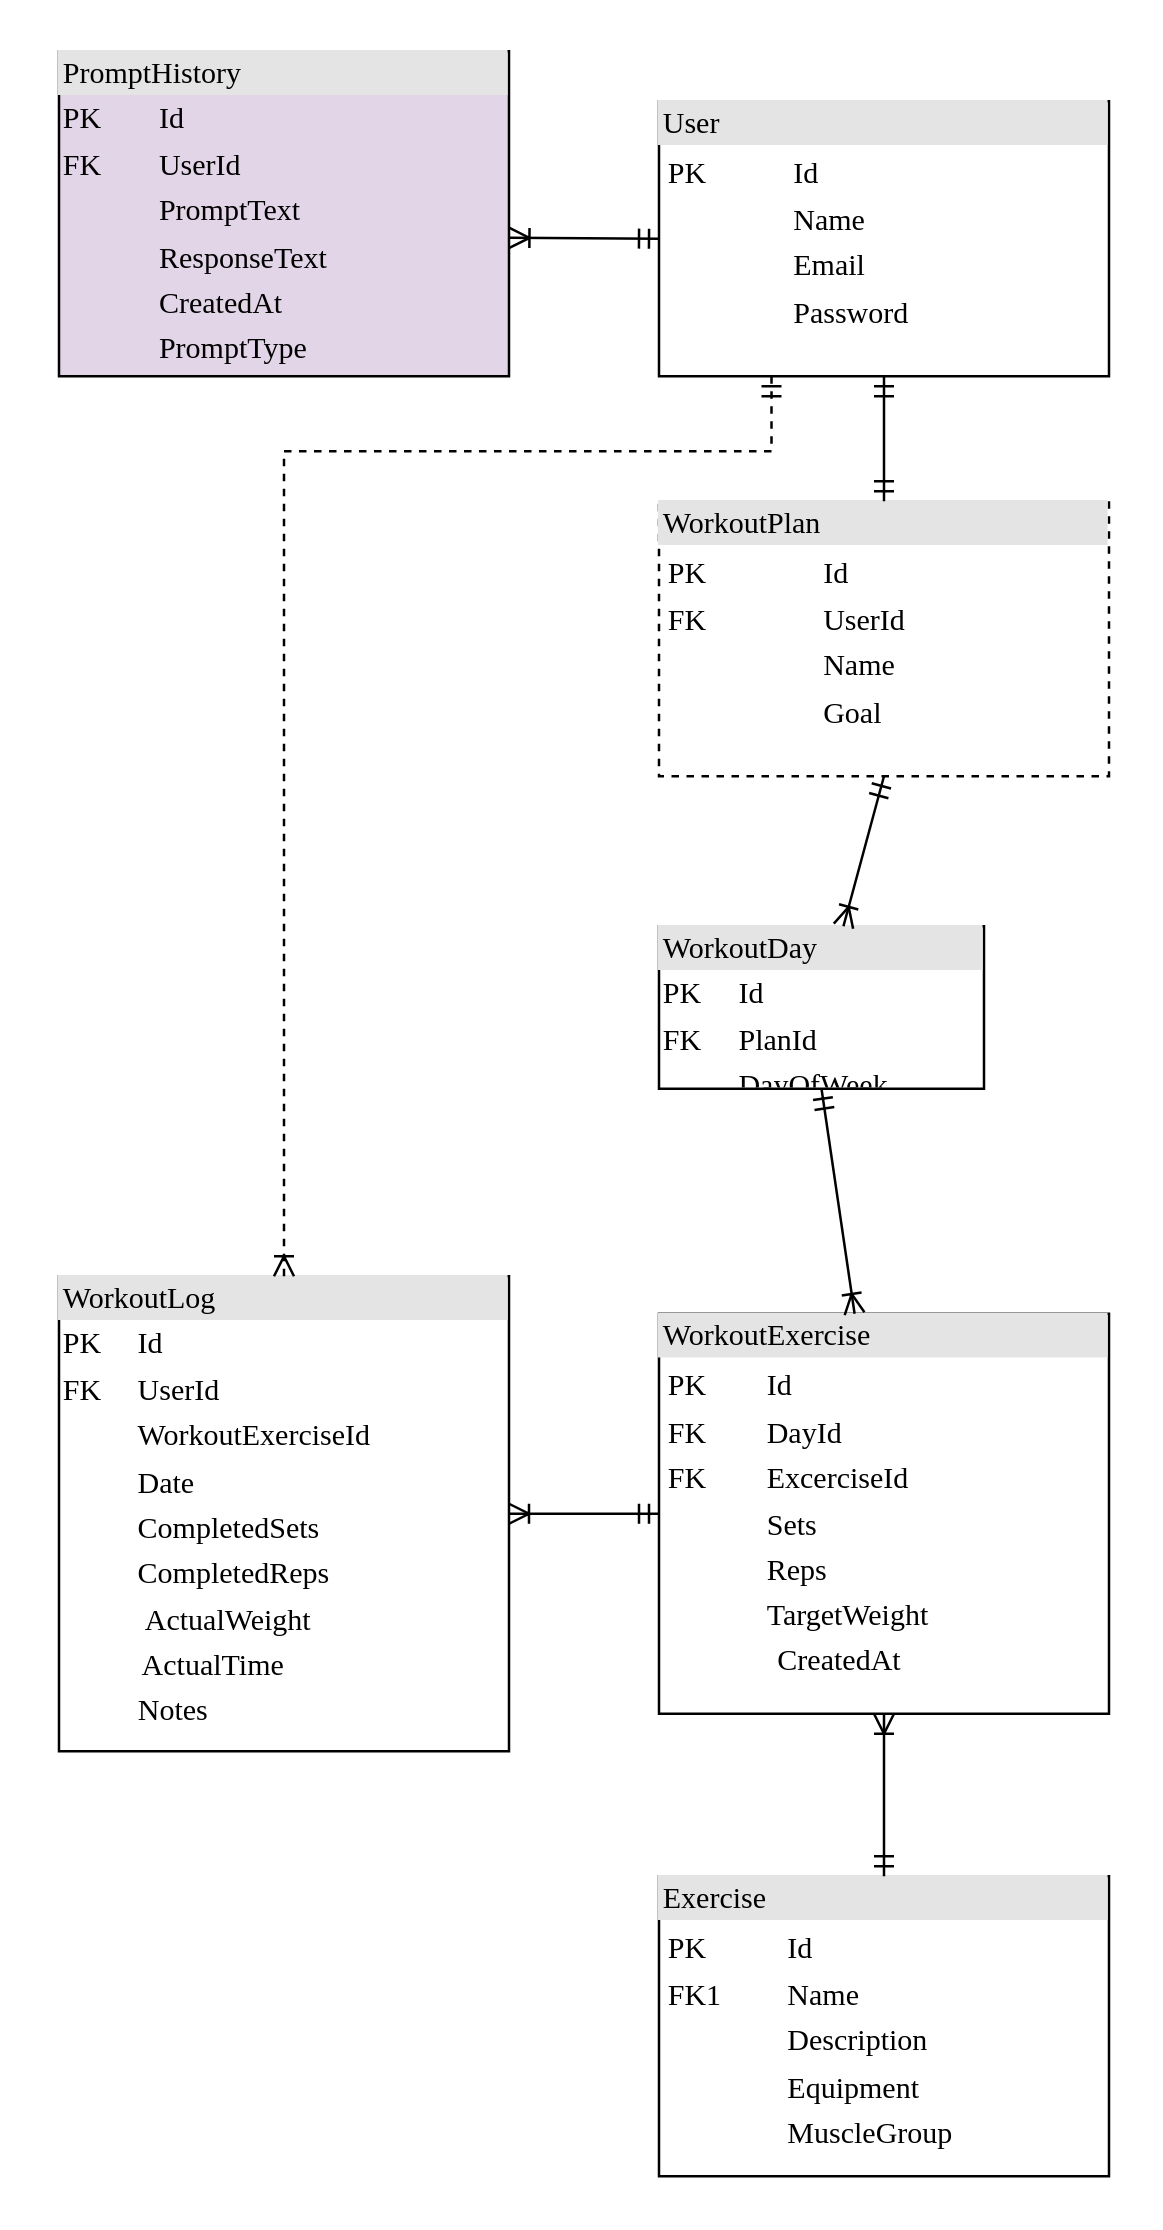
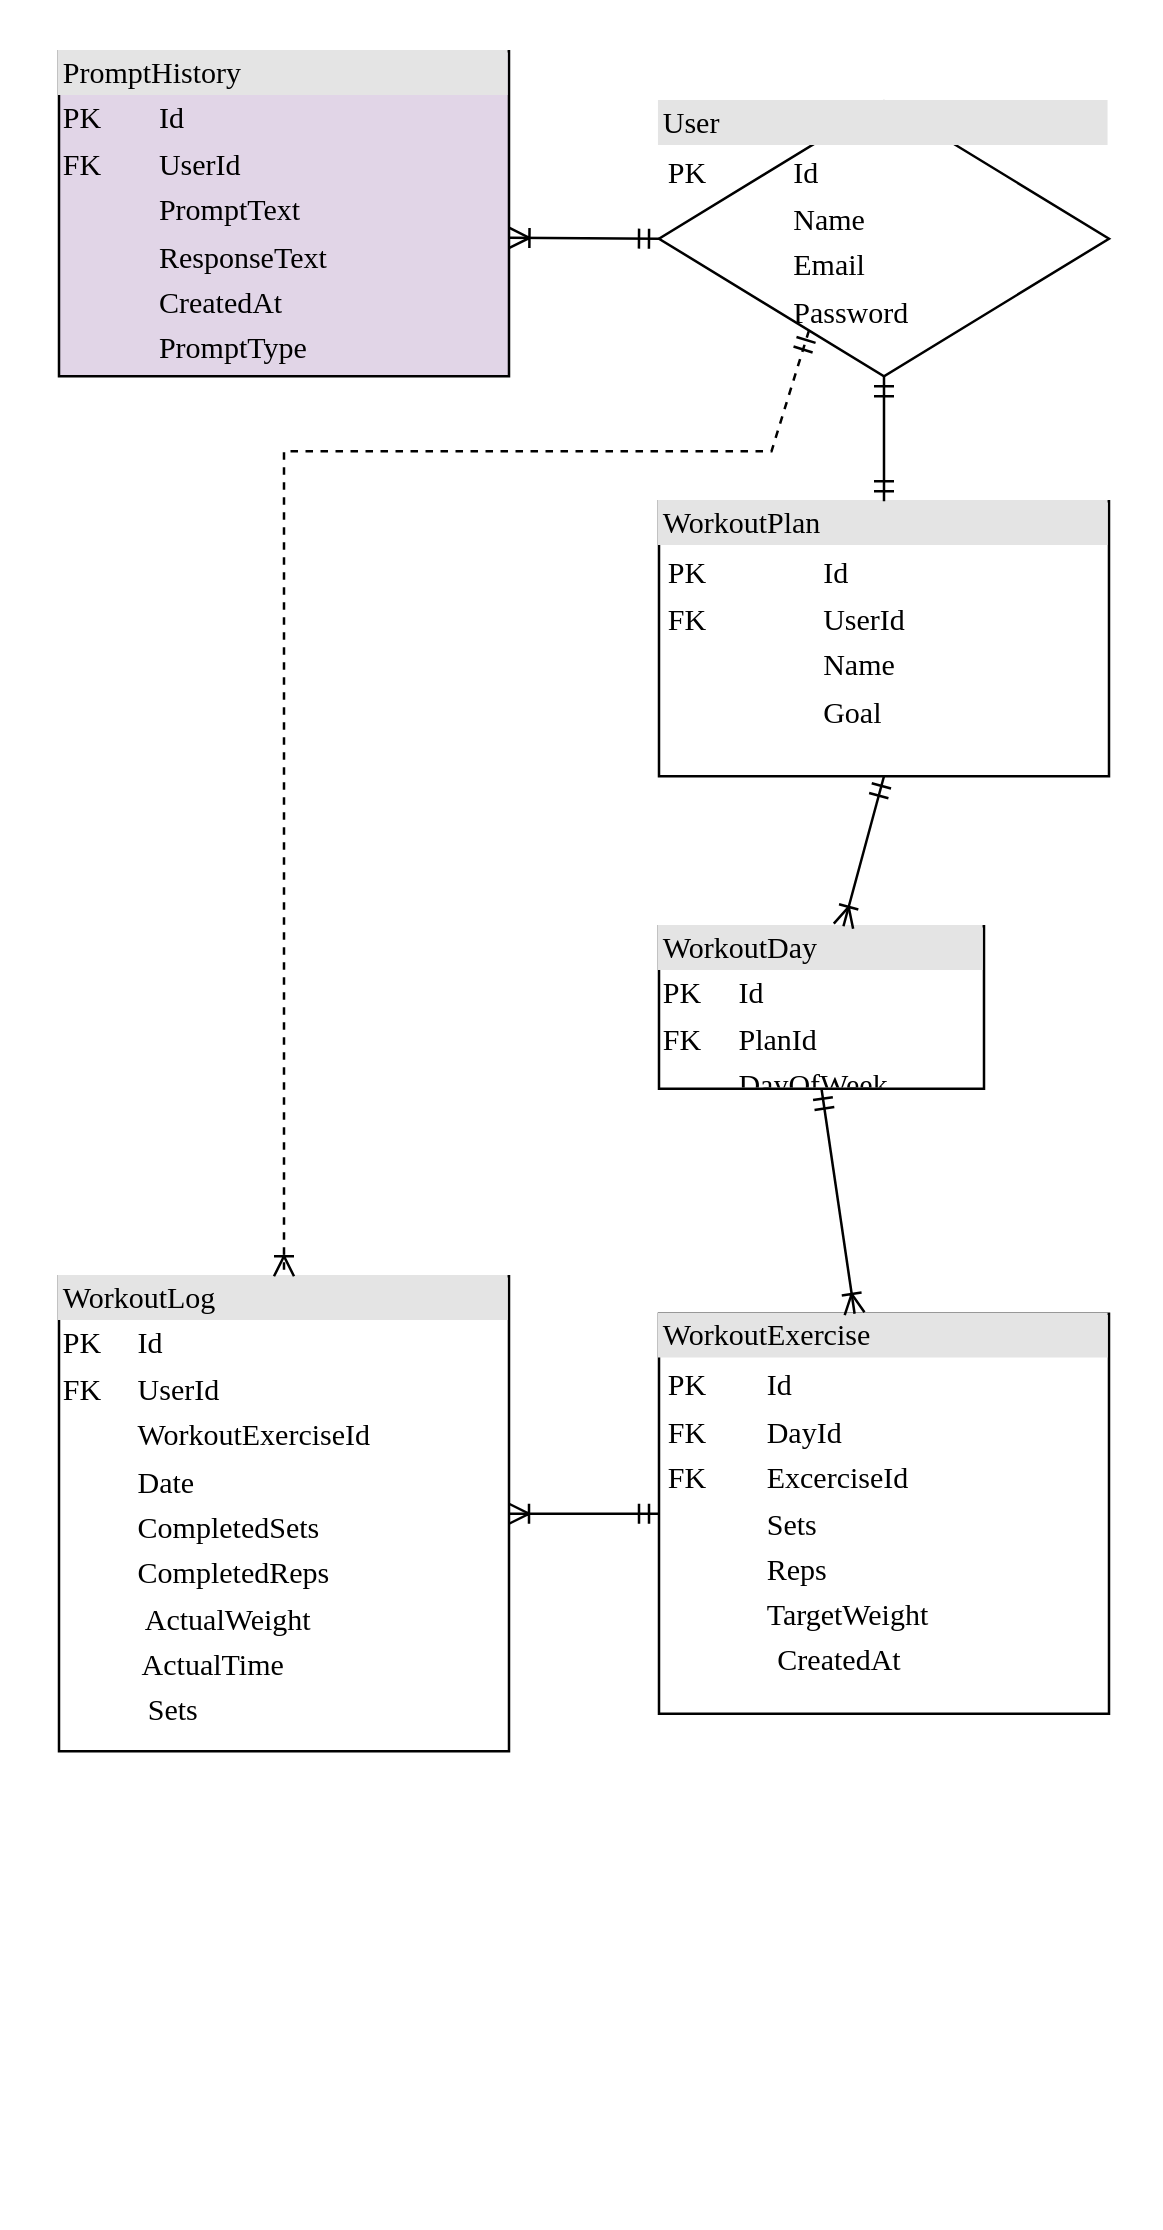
node "User PK Id Name Email Password": shape rectangle -> diamond
node "WorkoutPlan PK Id FK UserId Name Goal": style dashed -> solid
node "Notes": label "Notes" -> "Sets"
edge "WorkoutExercise PK Id FK DayId FK ExcerciseId Sets Reps TargetWeight" -- "Exercise PK Id FK1 Name Description Equipment MuscleGroup": removed
node "Exercise PK Id FK1 Name Description Equipment MuscleGroup": removed
